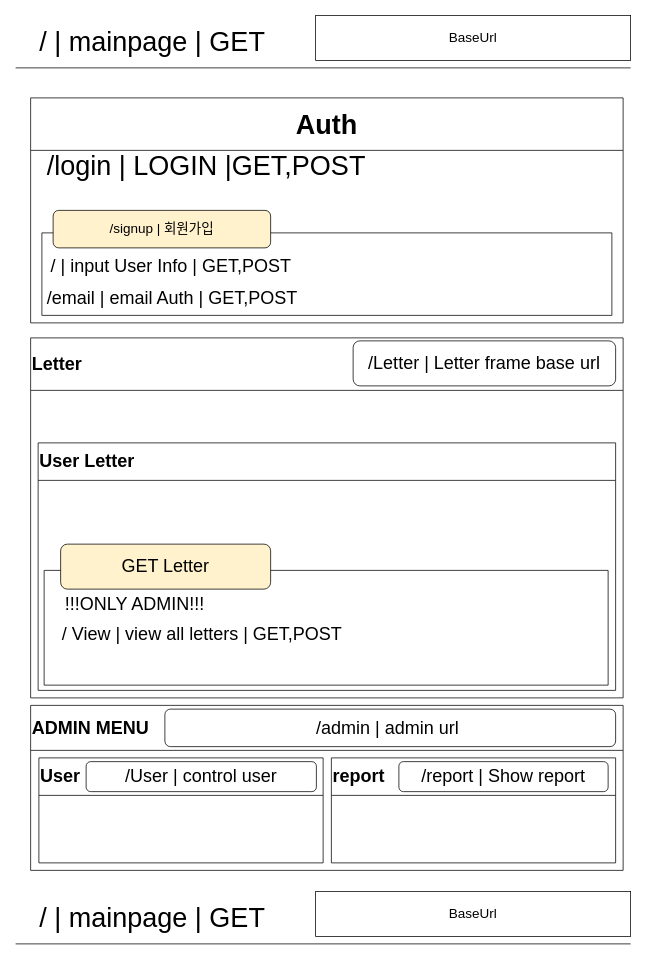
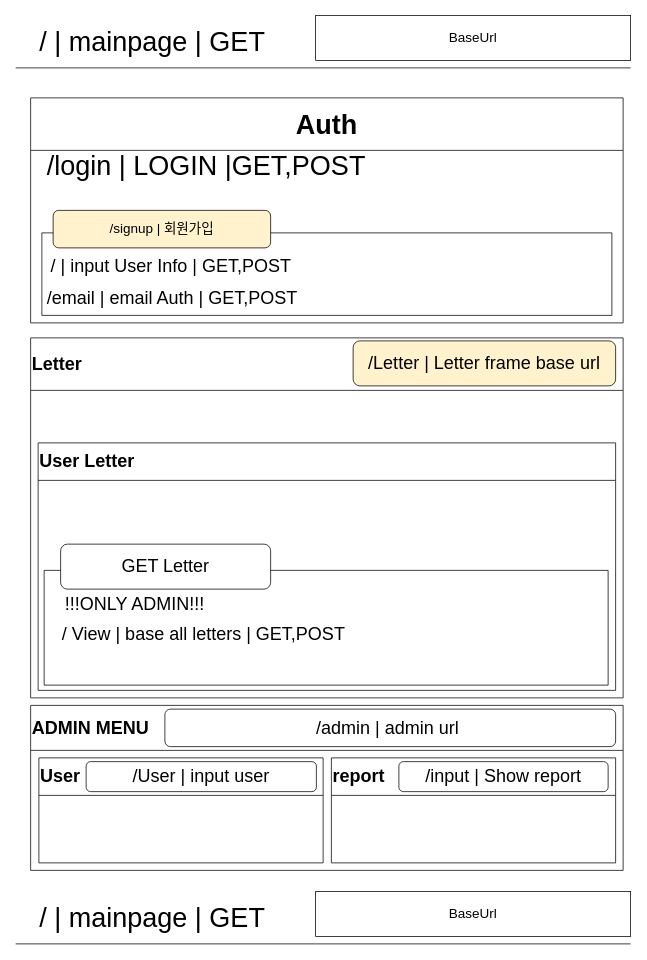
node "/Letter | Letter frame base url": fillcolor #ffffff -> #fff2cc
node "GET Letter": fillcolor #fff2cc -> #ffffff
node "/ View | view all letters | GET,POST": label "/ View | view all letters | GET,POST" -> "/ View | base all letters | GET,POST"
node "/User | control user": label "/User | control user" -> "/User | input user"
node "/report | Show report": label "/report | Show report" -> "/input | Show report"
